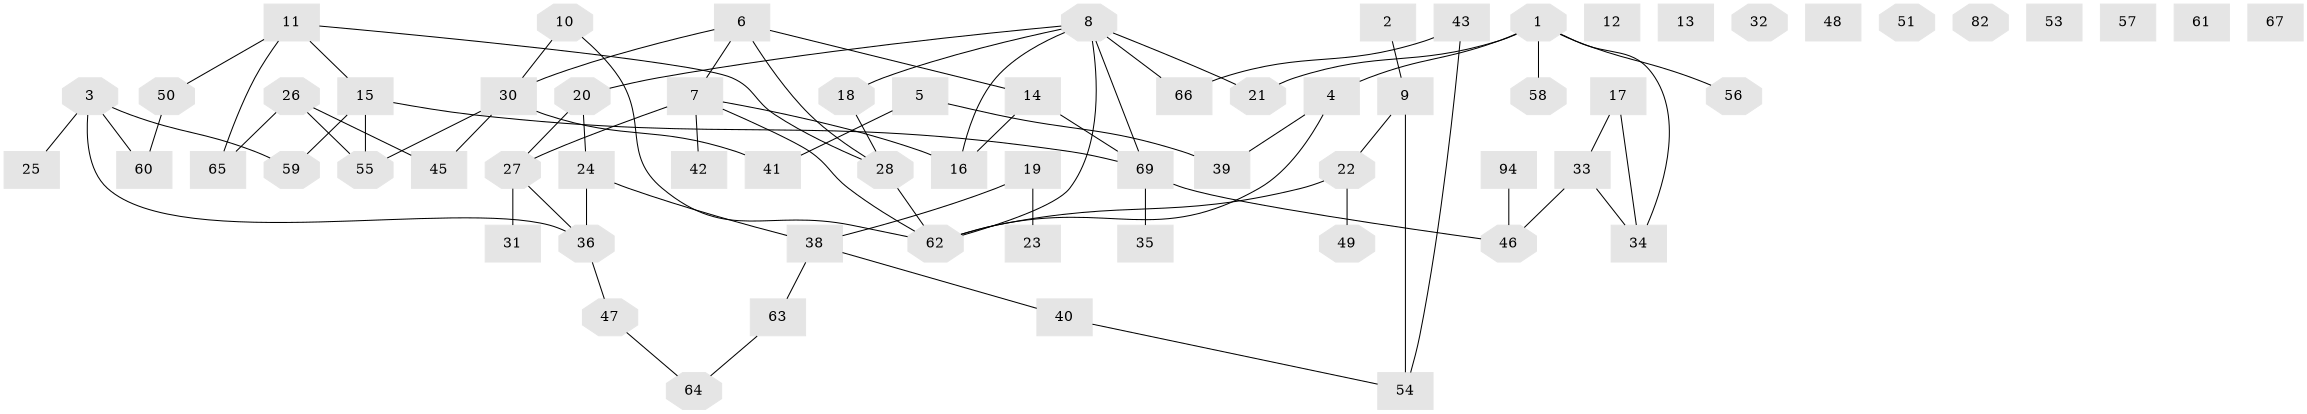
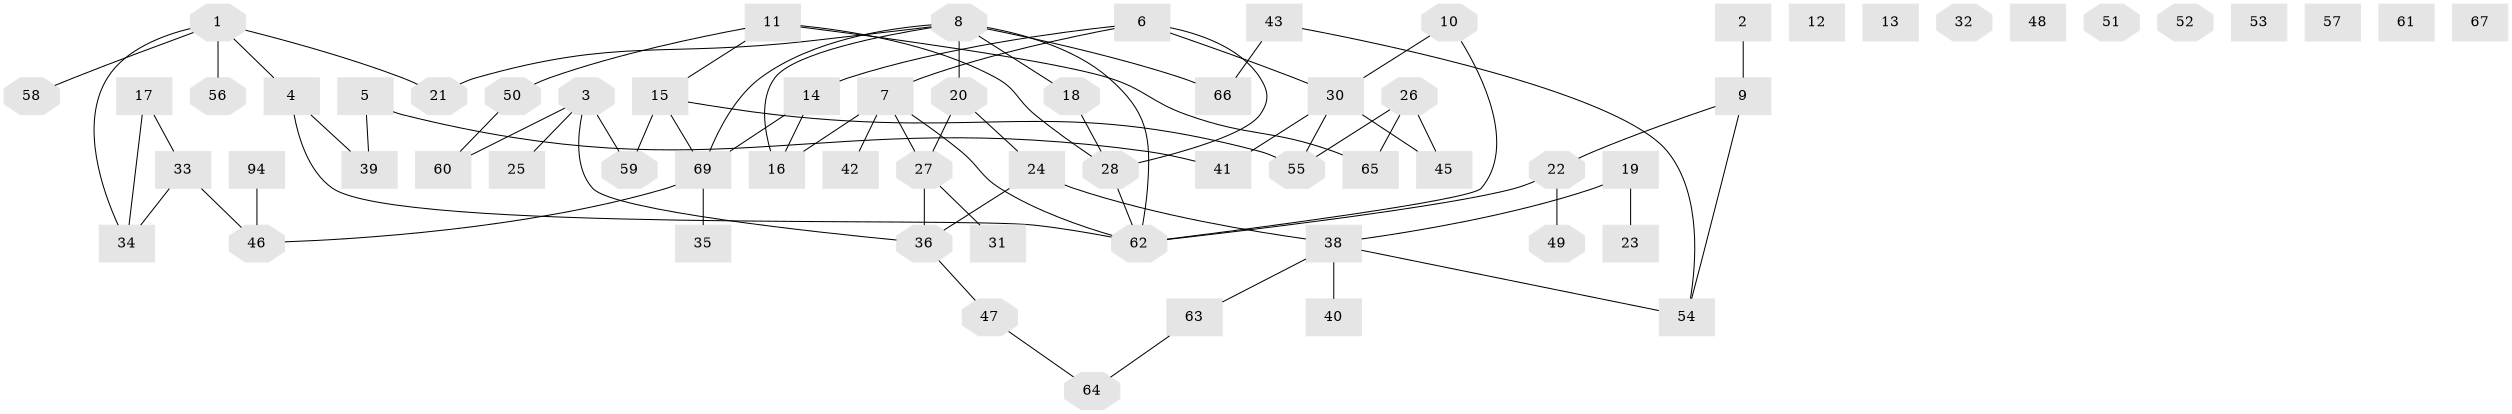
node "82": label "82" -> "52"
edge "40" -- "54": now "38" -- "54"
